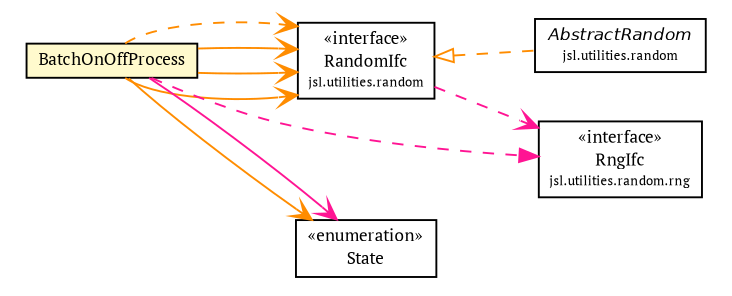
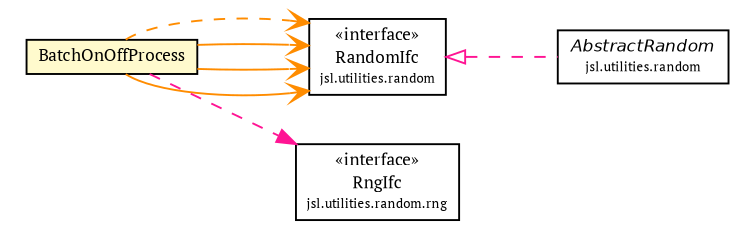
edge "AbstractRandom" -> "RandomIfc": color darkorange -> deeppink
edge "RandomIfc" -> "RngIfc": removed
node "State": removed
